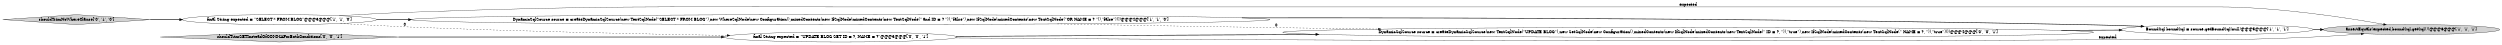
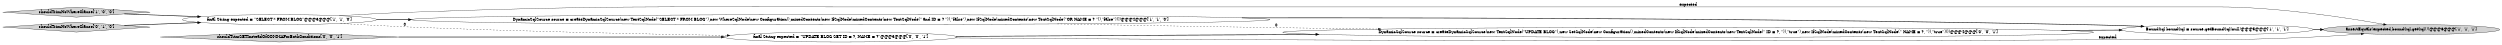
node "shouldTrimNoWhereClause['1', '0', '0']": added
